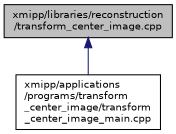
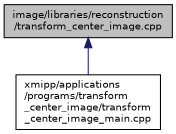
node "xmipp/libraries/reconstruction /transform_center_image.cpp": label "xmipp/libraries/reconstruction /transform_center_image.cpp" -> "image/libraries/reconstruction /transform_center_image.cpp"
